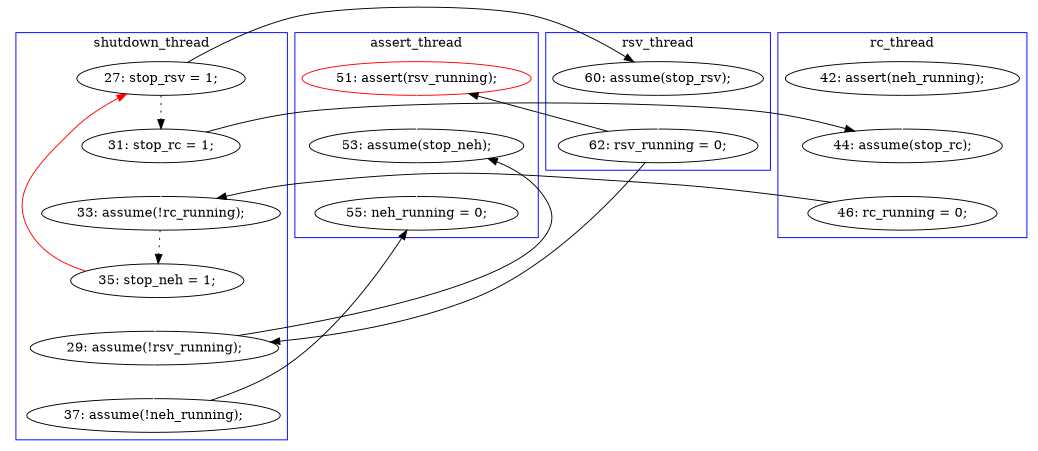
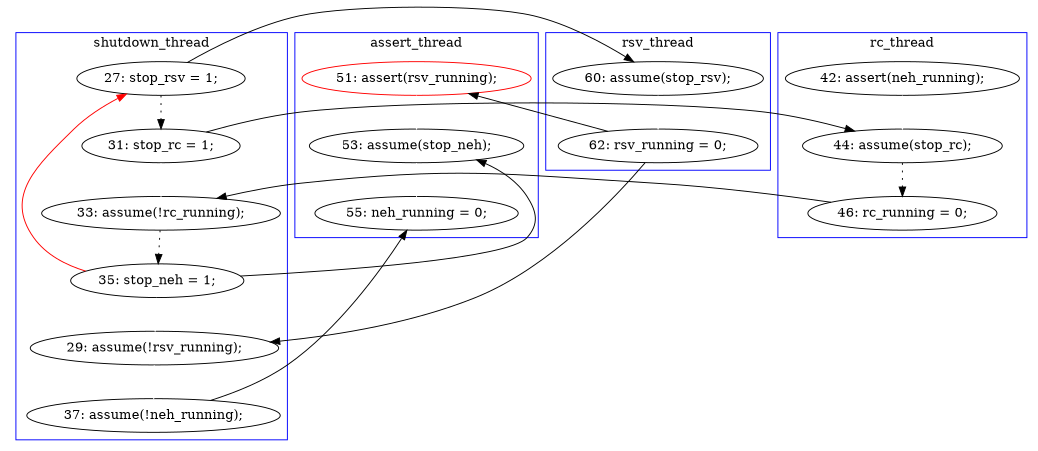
edge "44: assume(stop_rc);" -> "46: rc_running = 0;": added
edge "29: assume(!rsv_running);" -> "53: assume(stop_neh);": now "35: stop_neh = 1;" -> "53: assume(stop_neh);"
